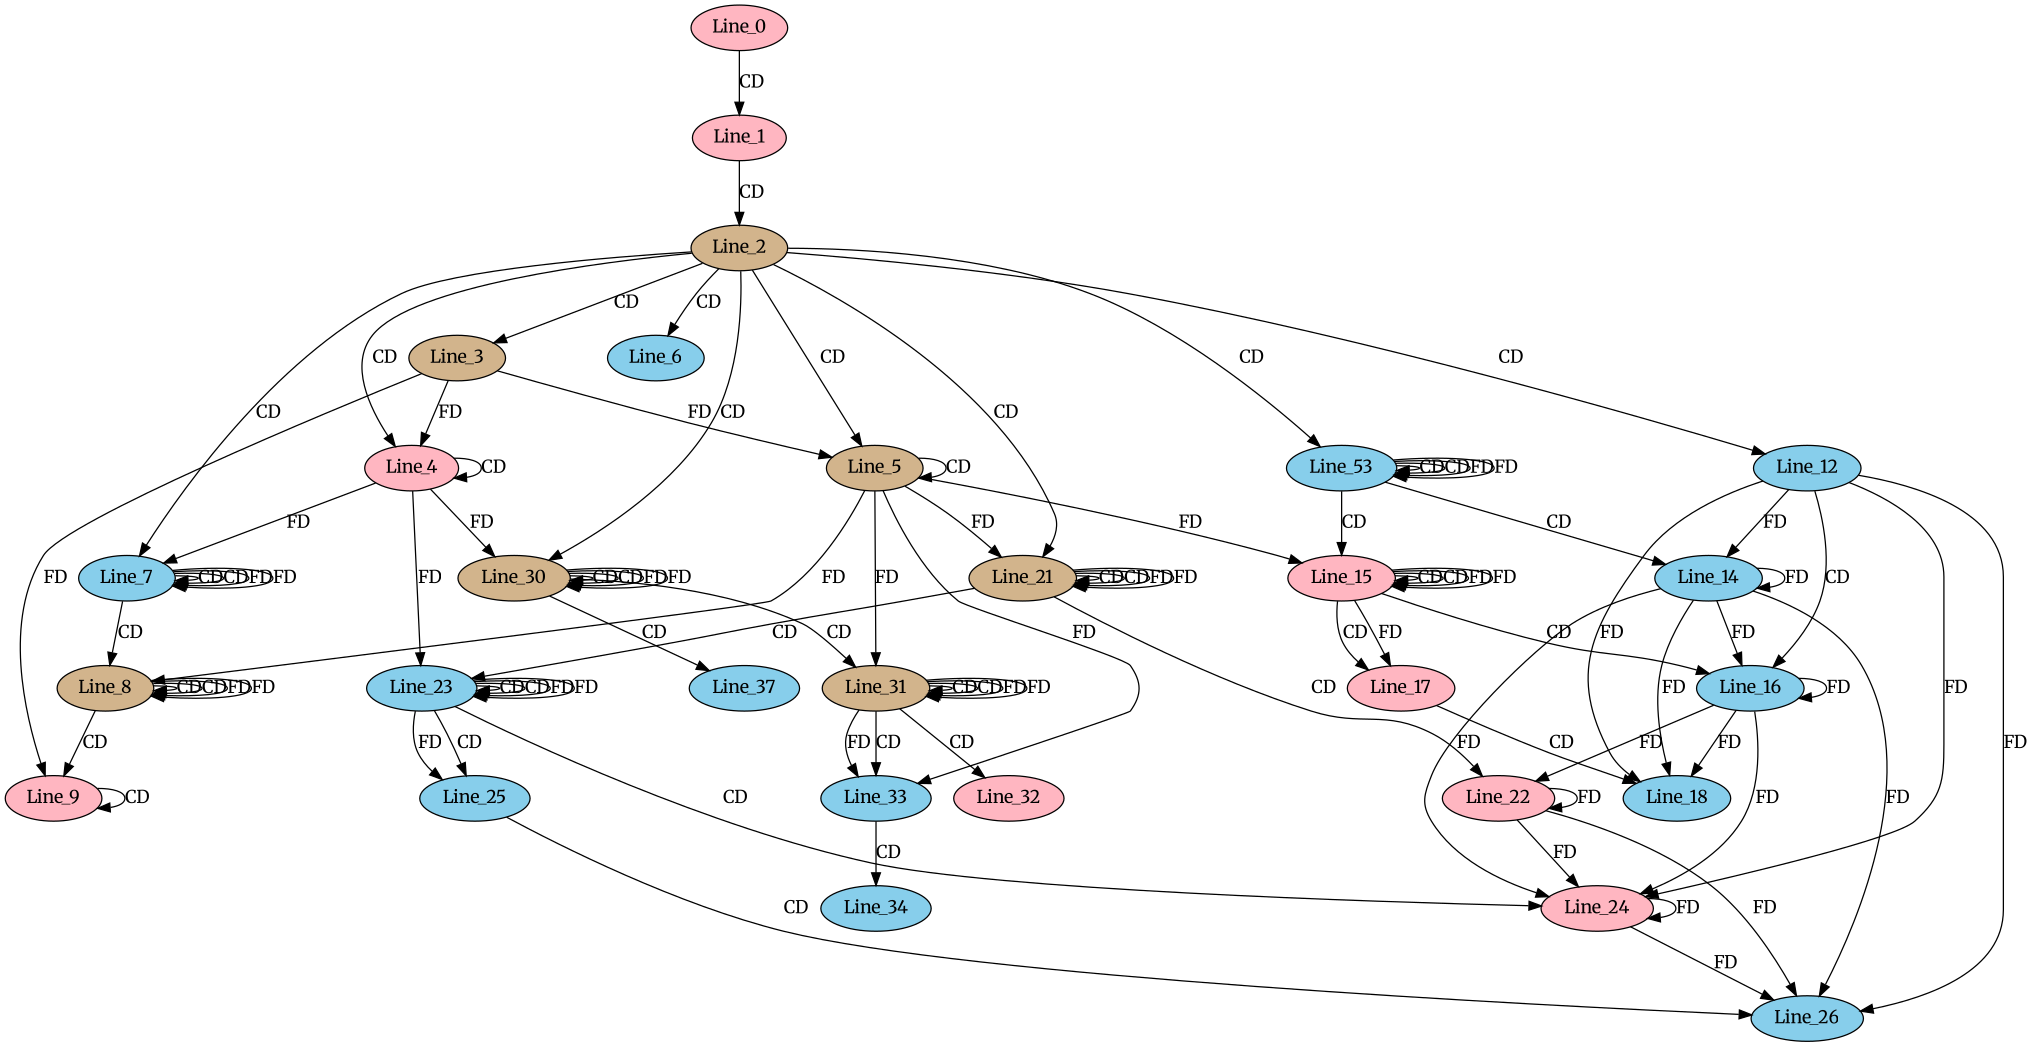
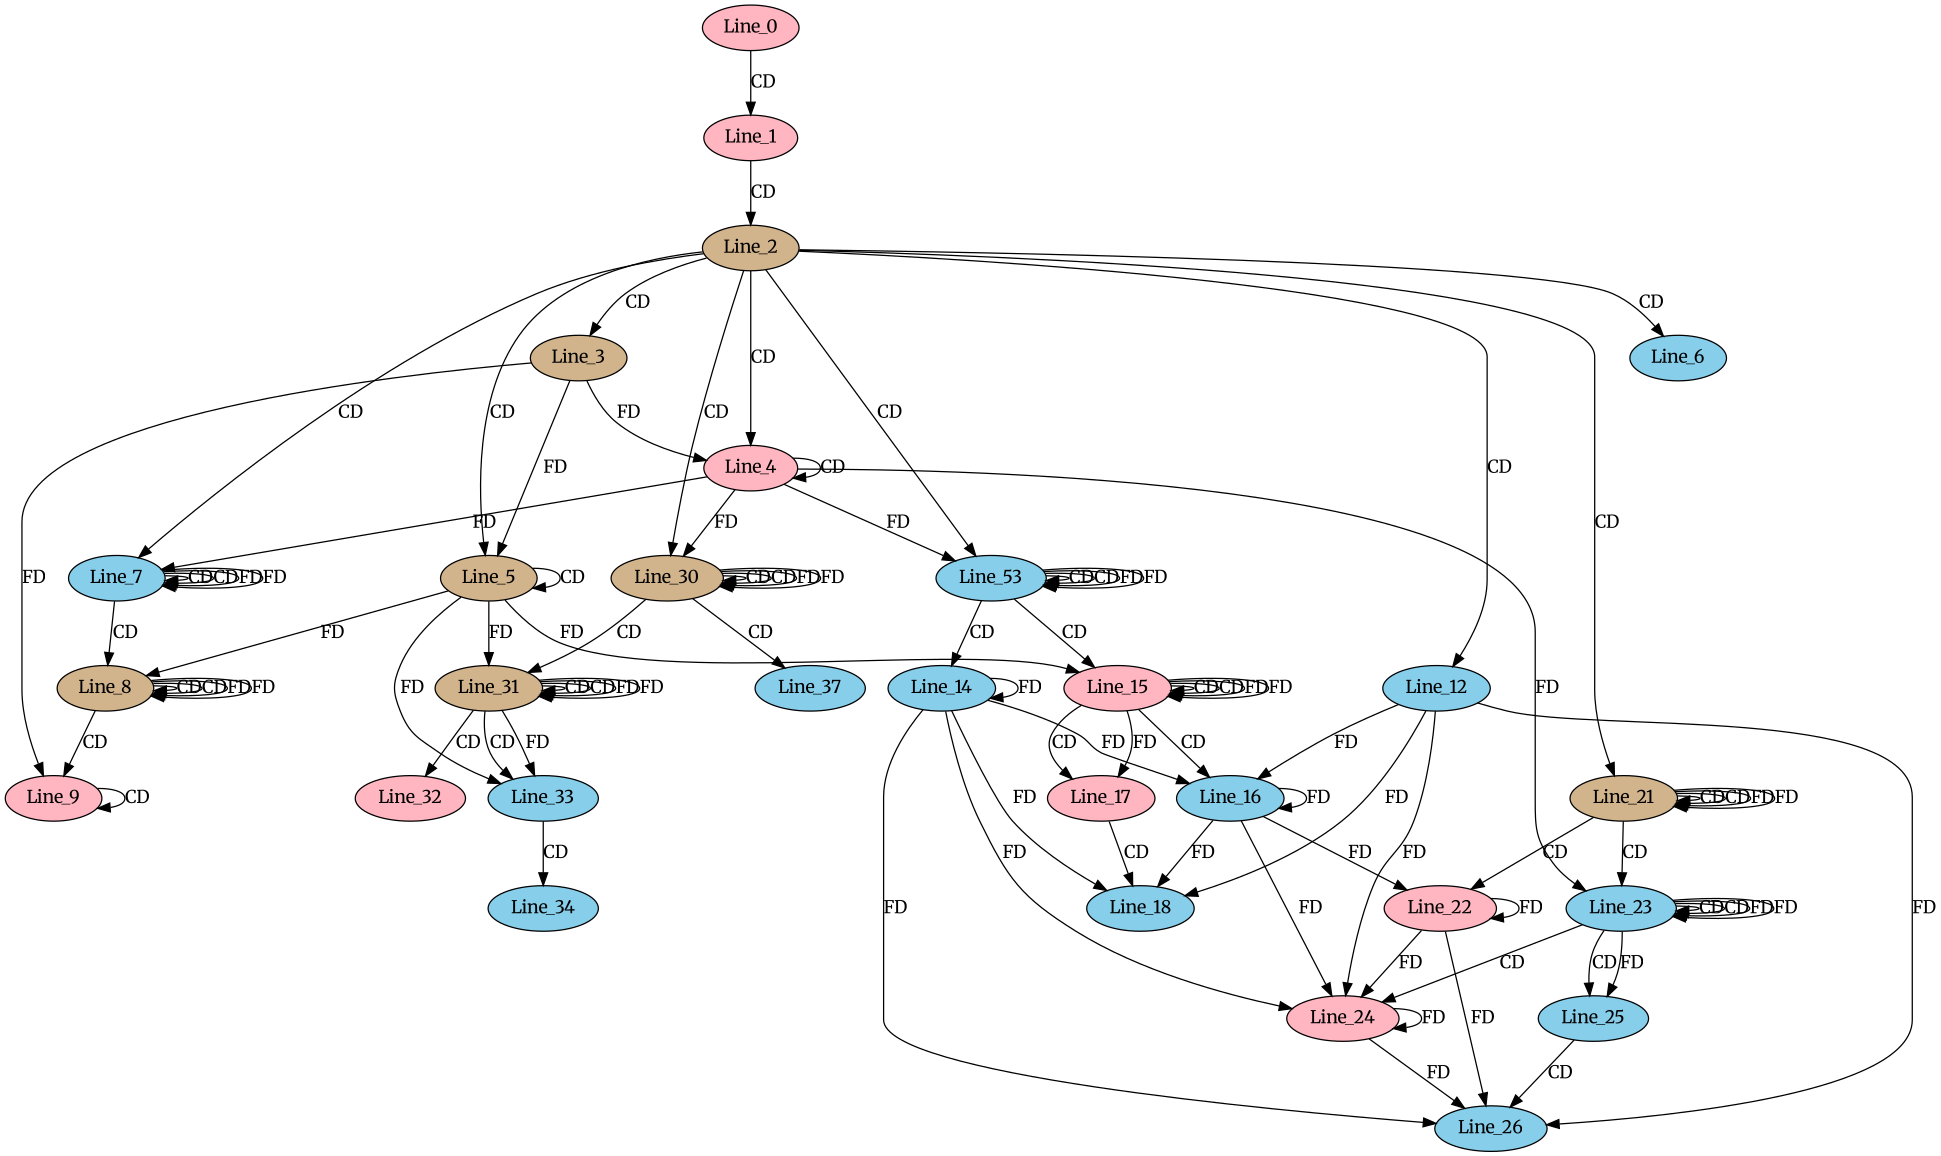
edge "Line_5" -> "Line_21": removed, label "FD"
edge "Line_12" -> "Line_14": removed, label "FD"
edge "Line_4" -> "Line_53": added, label "FD"
edge "Line_12" -> "Line_16": label "CD" -> "FD"
